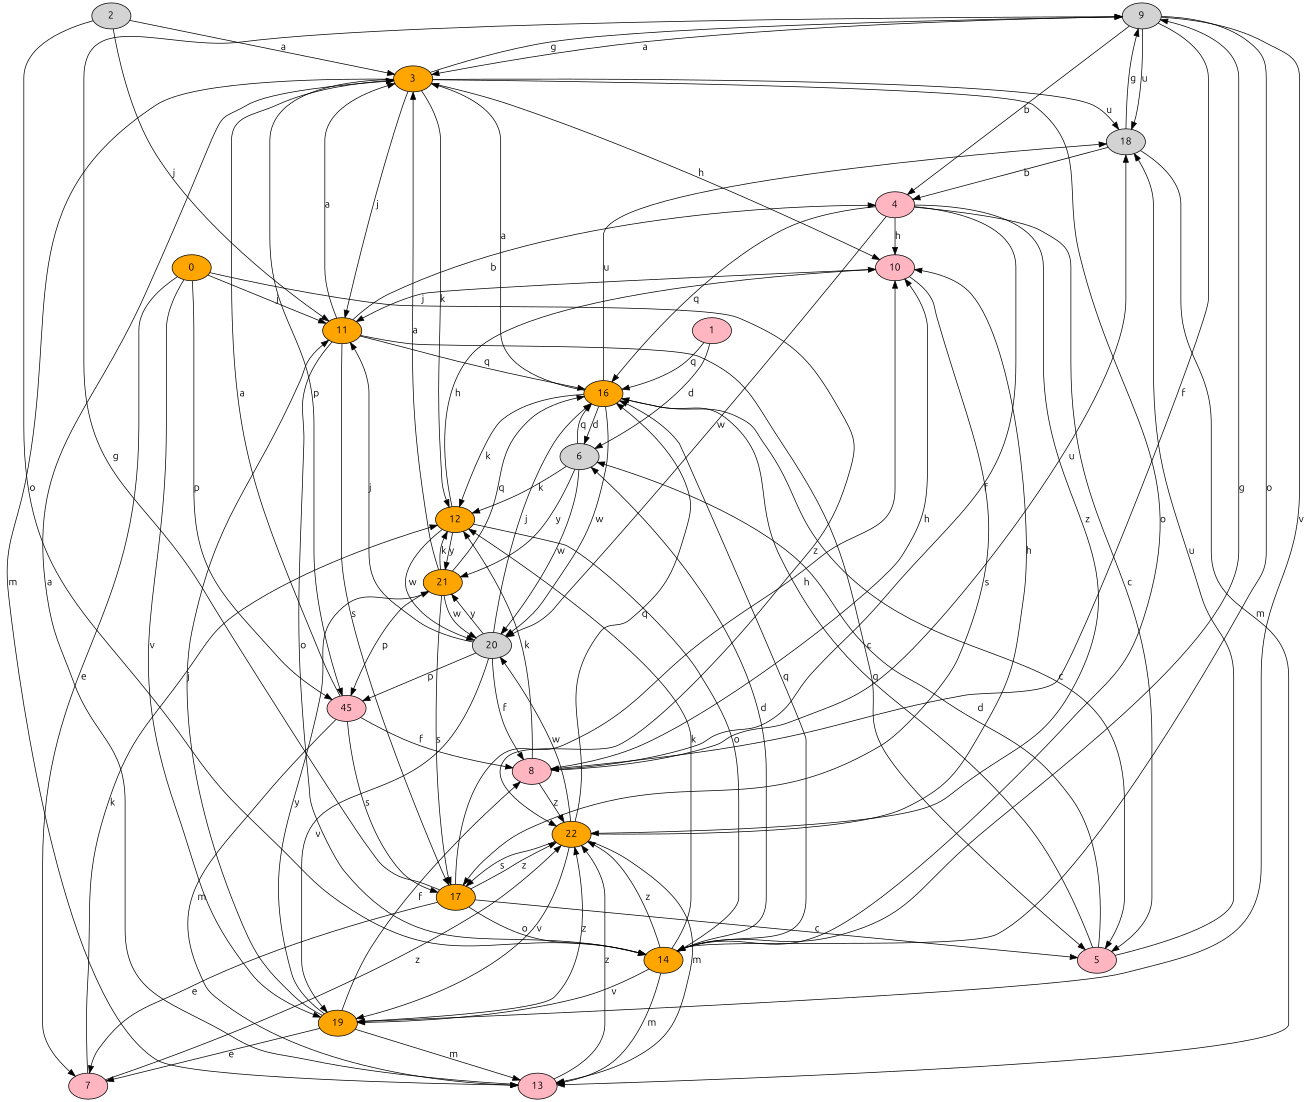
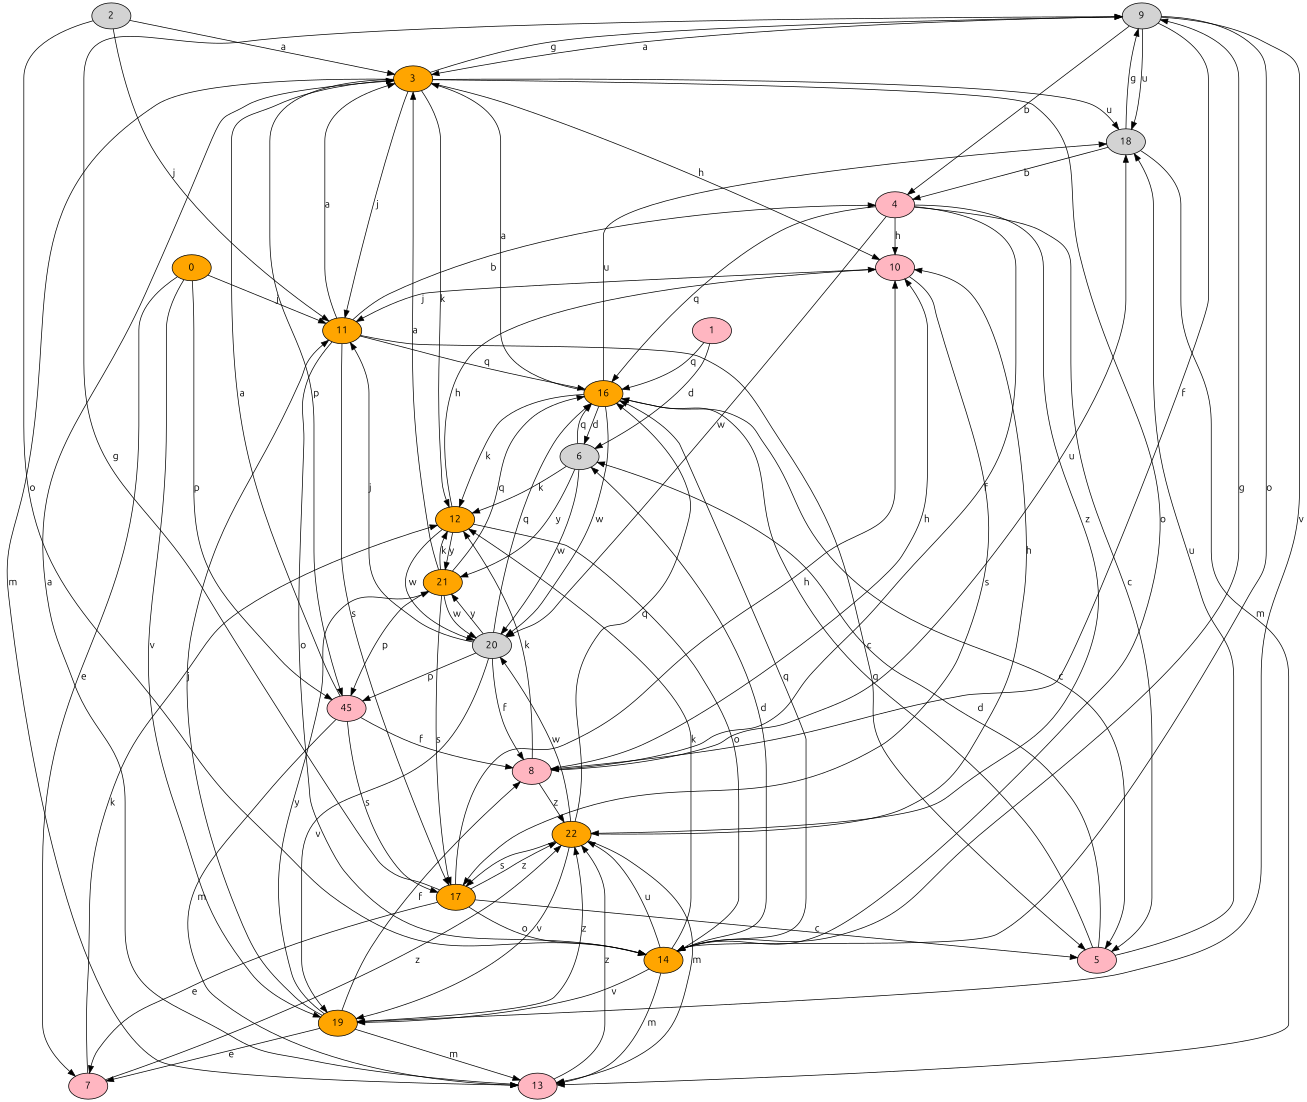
edge "0" -> "22": removed, label "z"
edge "20" -> "16": label "j" -> "q"
edge "14" -> "22": label "z" -> "u"
